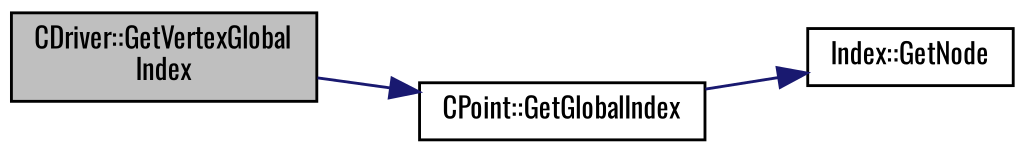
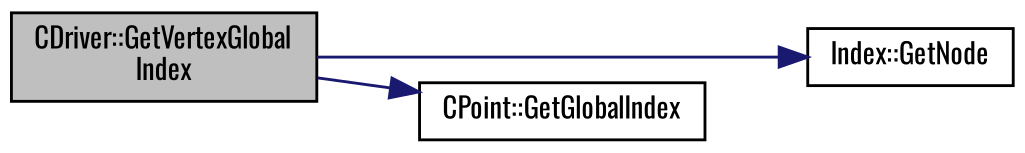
edge "CPoint::GetGlobalIndex" -> "Index::GetNode": now "CDriver::GetVertexGlobal Index" -> "Index::GetNode"
